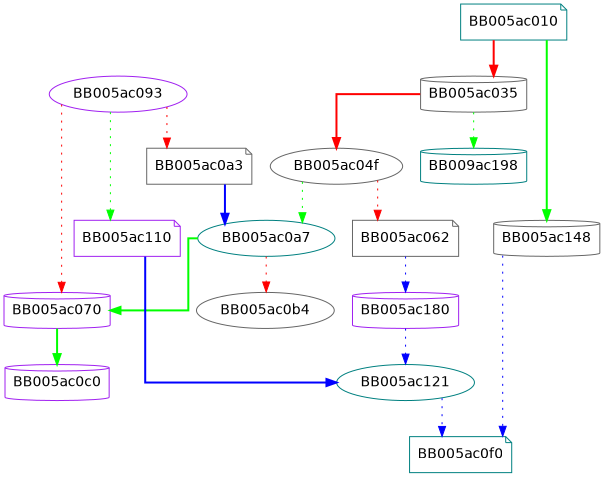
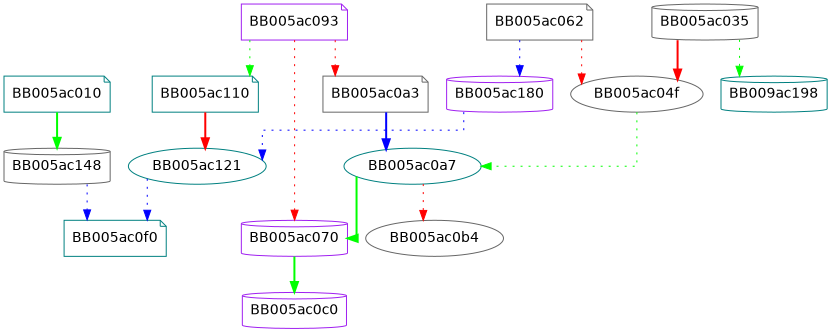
edge "BB005ac010" -> "BB005ac035": removed
node "BB005ac093": shape ellipse -> note
edge "BB005ac04f" -> "BB005ac062": reversed
node "BB005ac110": color purple -> teal
edge "BB005ac110" -> "BB005ac121": color blue -> red
